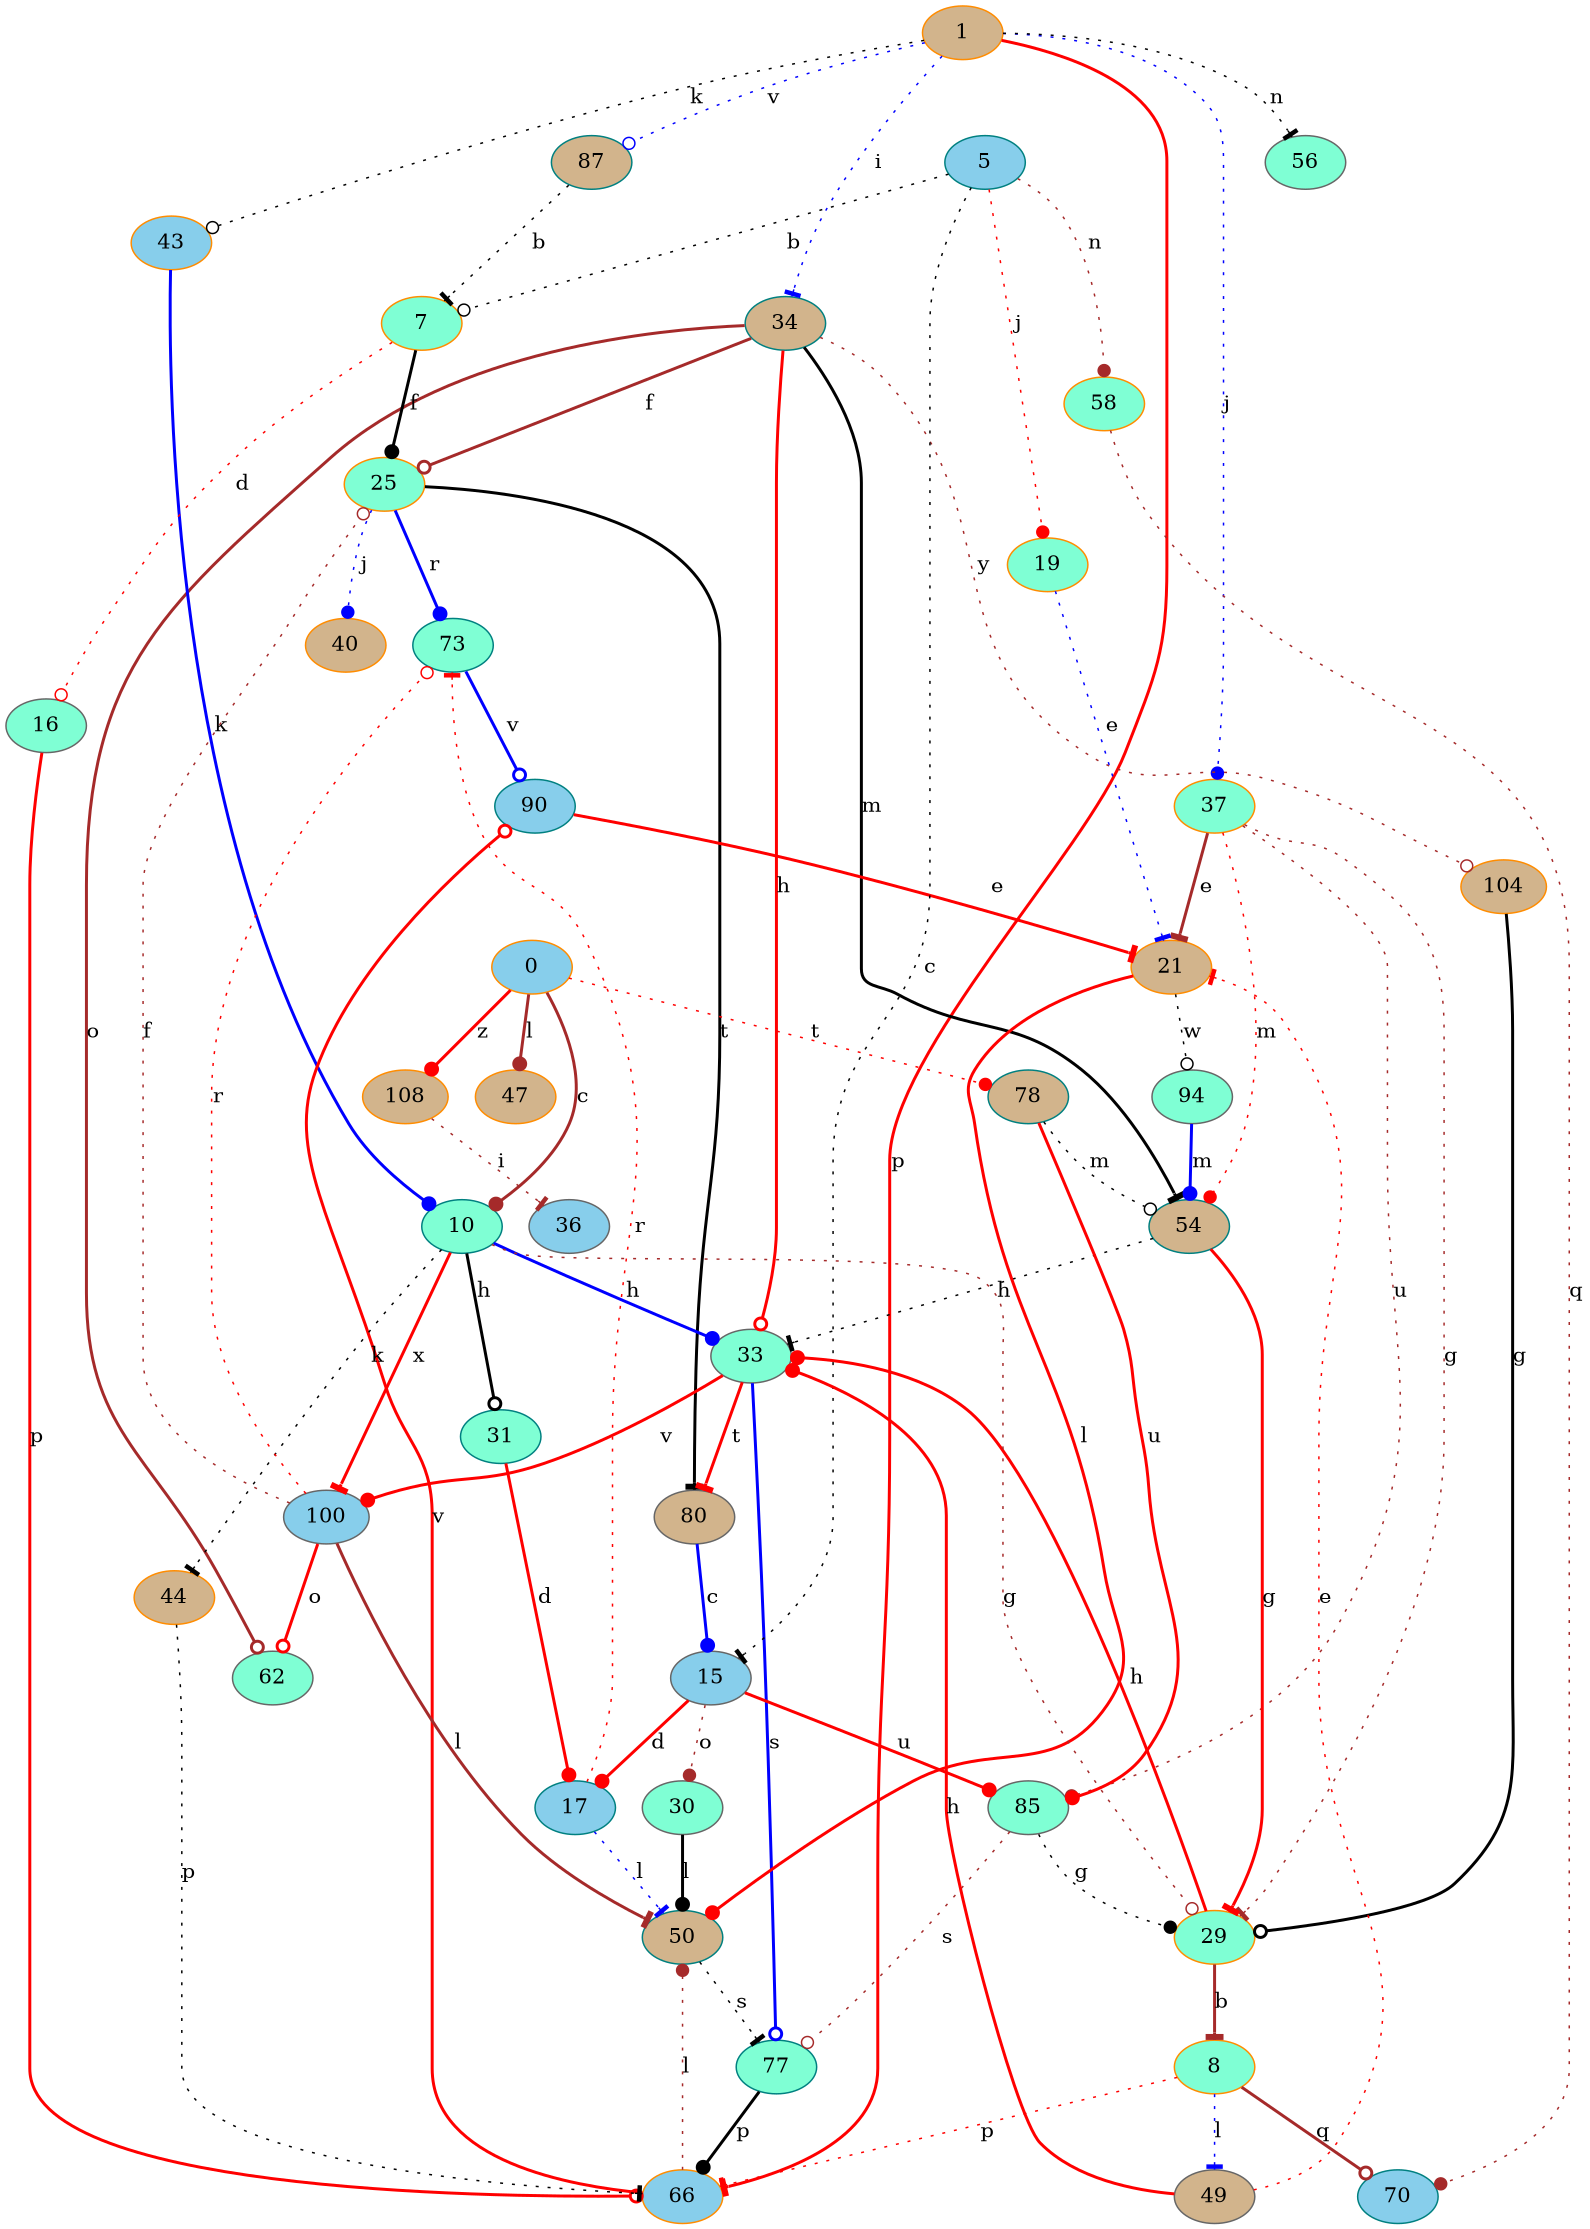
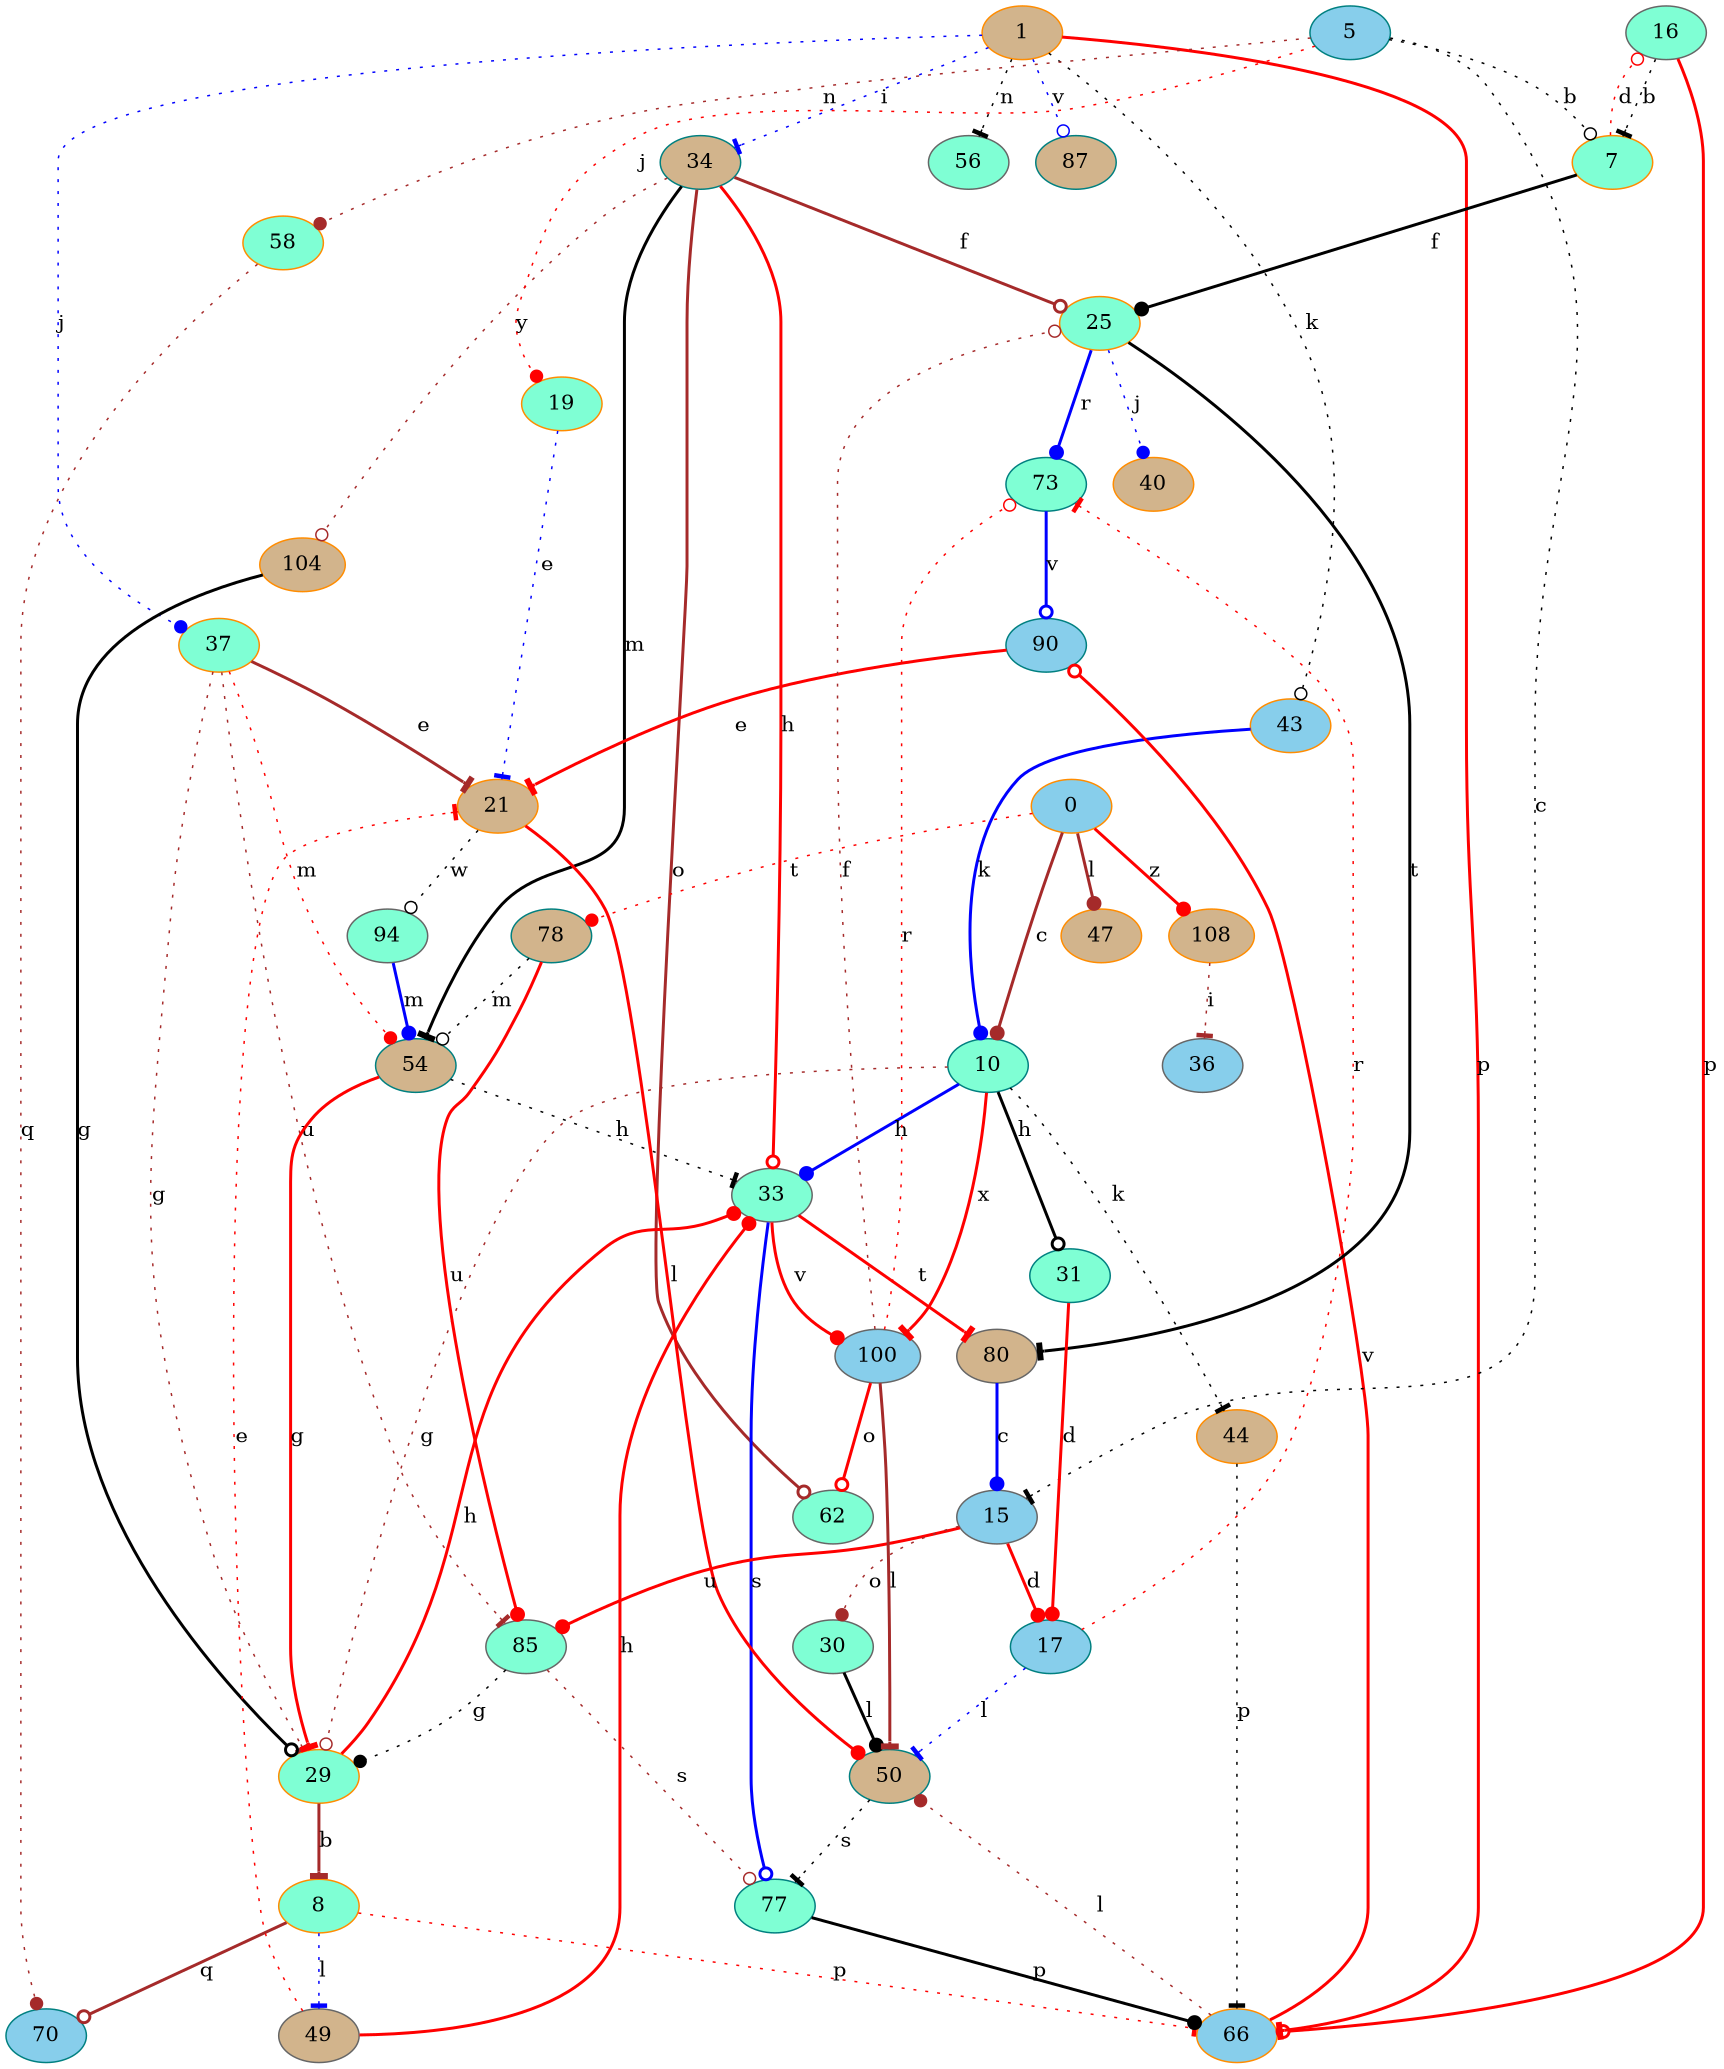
edge "87" -> "7": now "16" -> "7"
edge "37" -> "85": arrowhead dot -> tee
